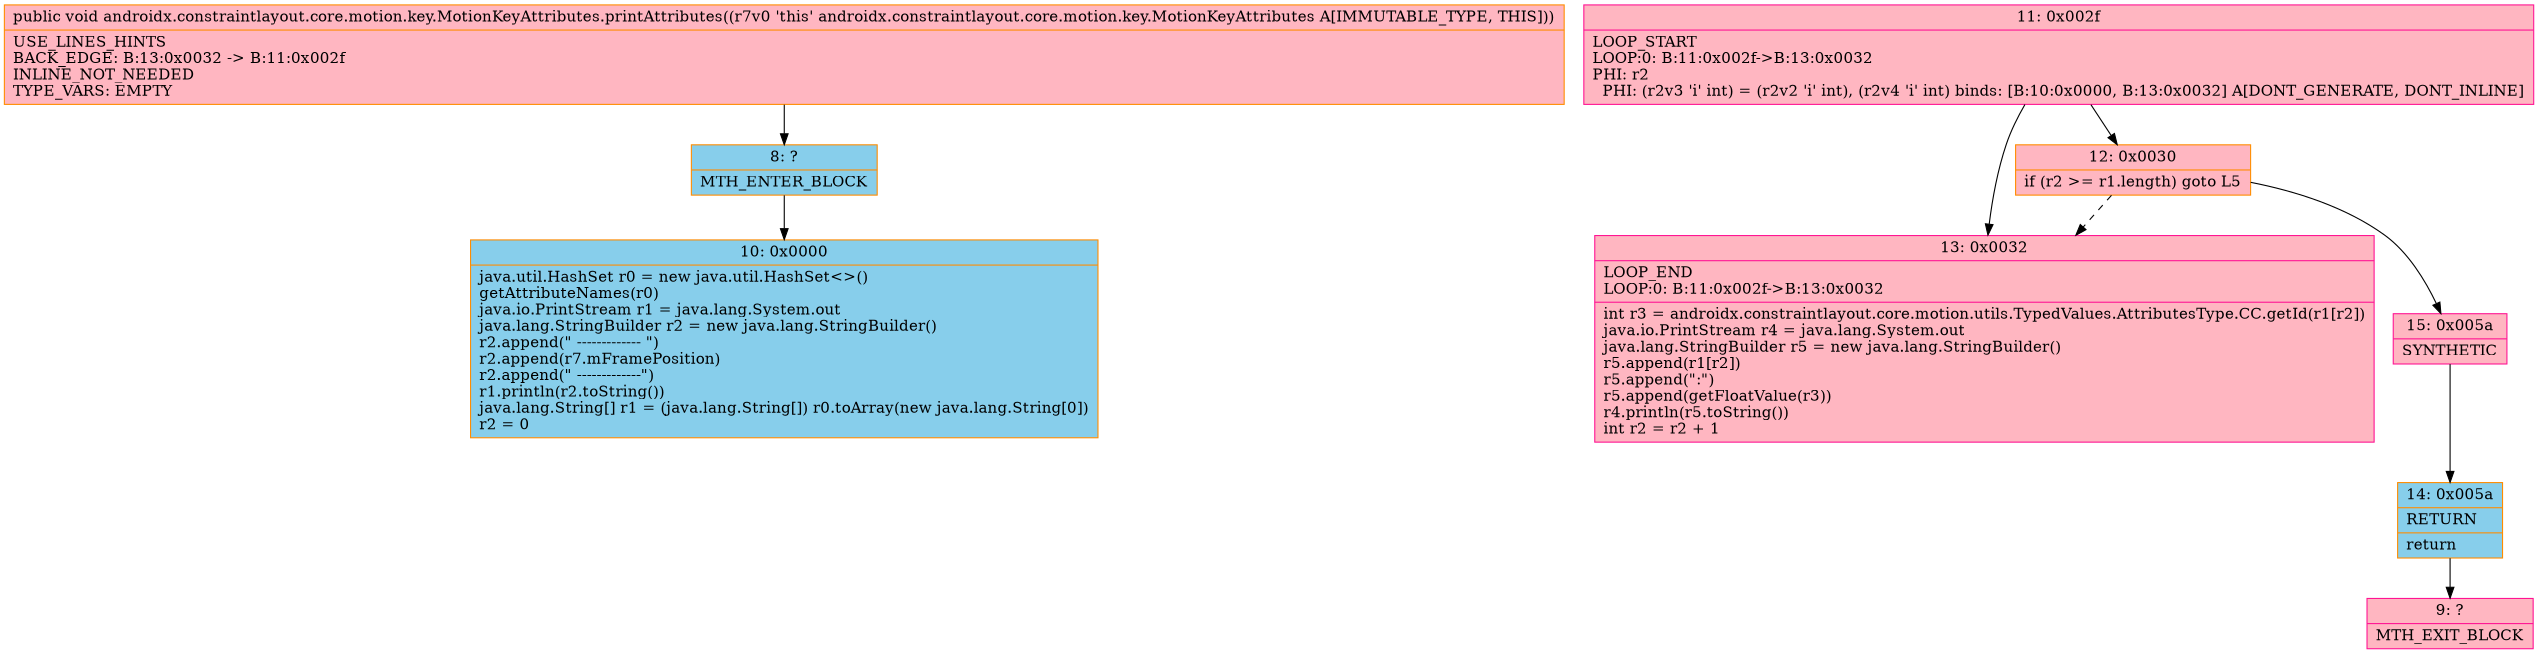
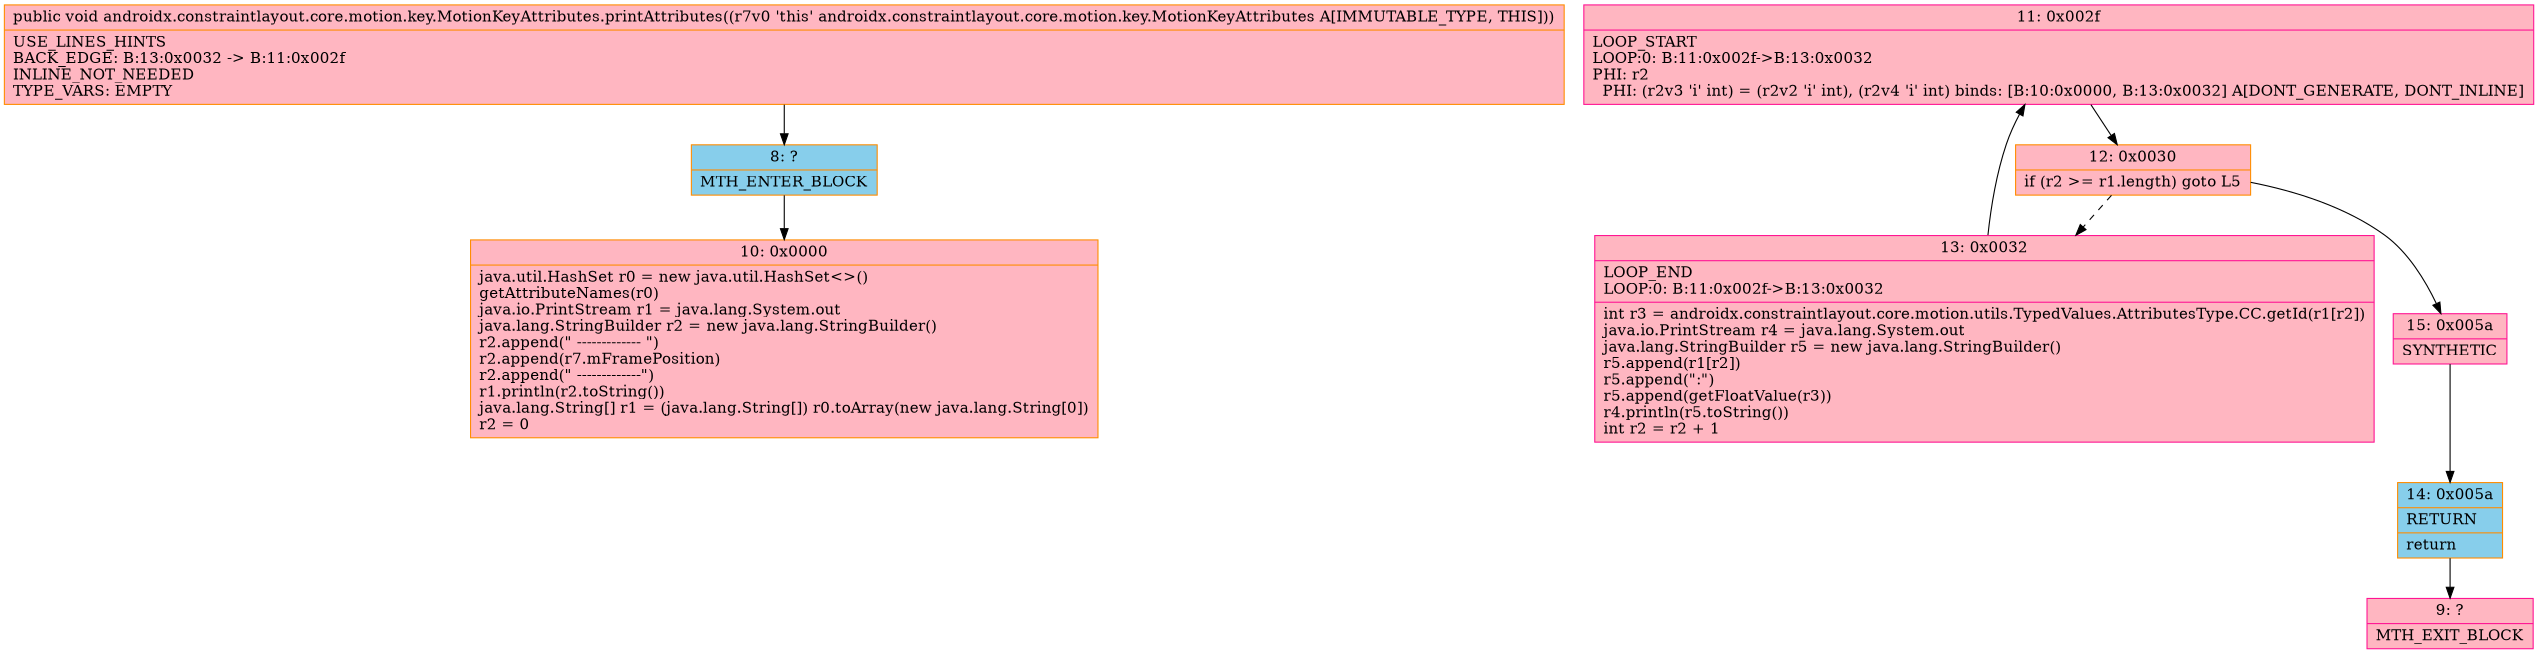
edge "11: 0x002f" -> "13: 0x0032": reversed
node "10: 0x0000": fillcolor skyblue -> lightpink
